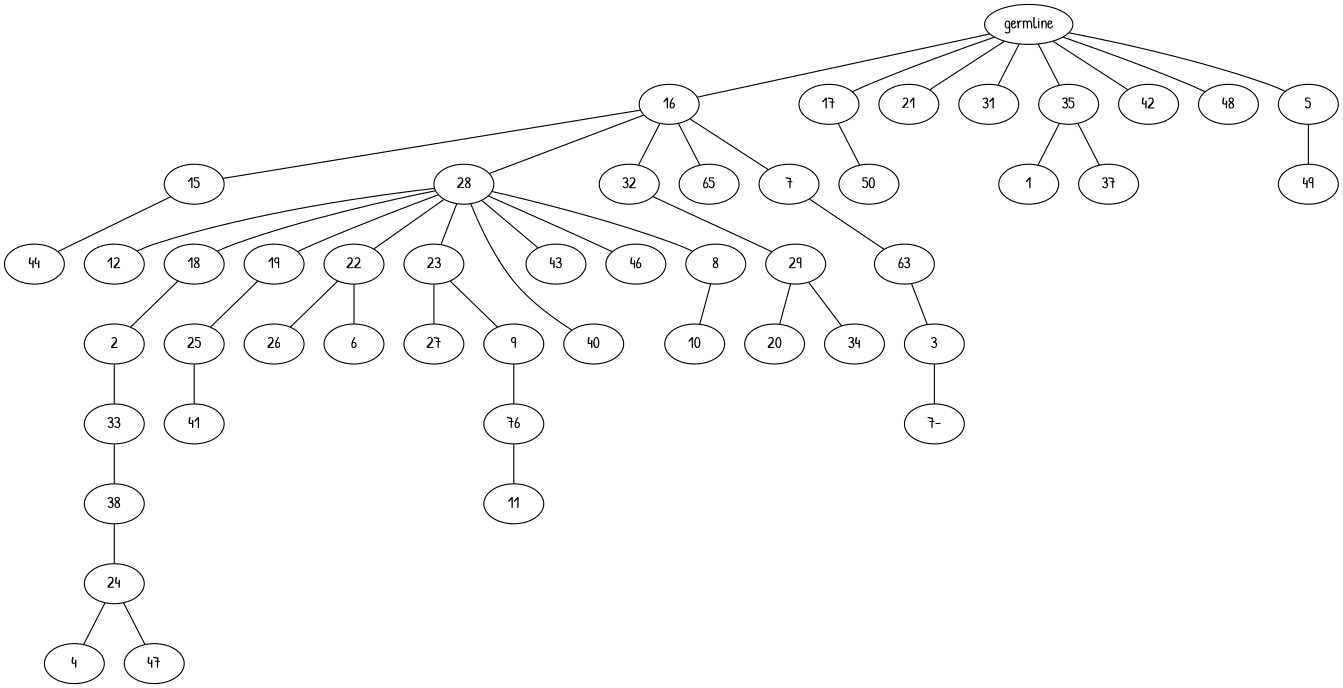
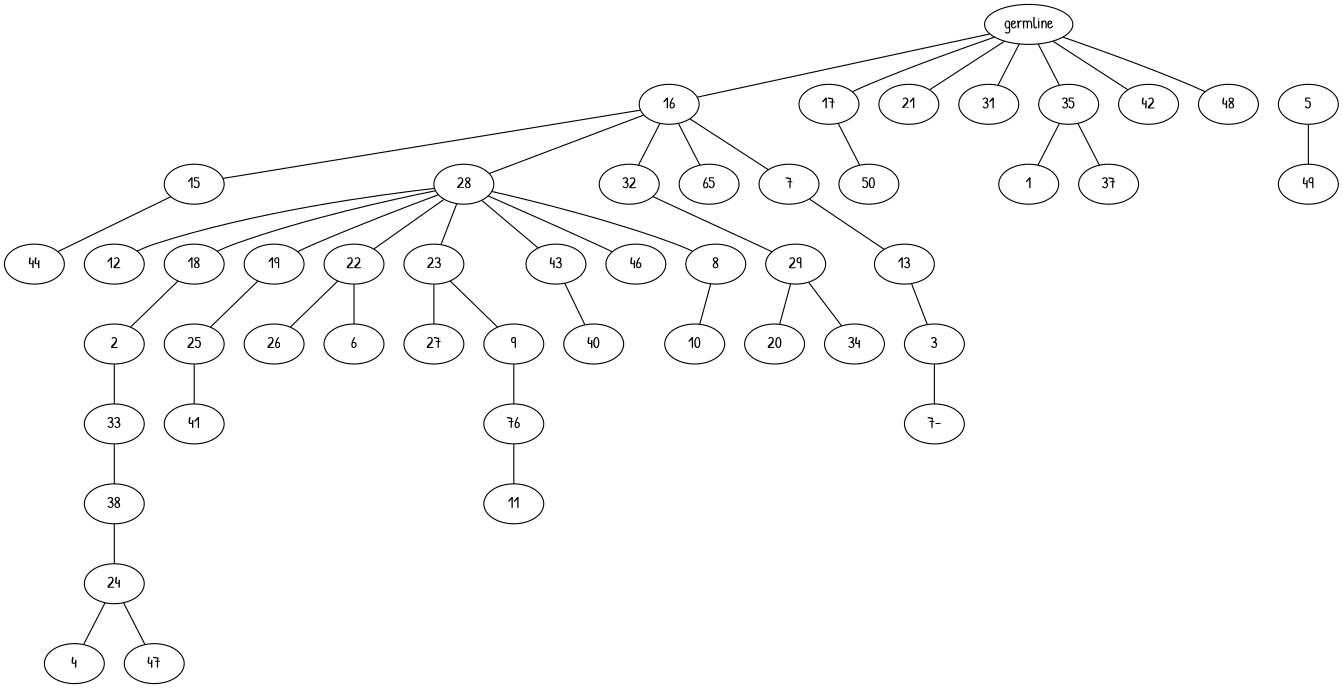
edge "germline" -- "5": removed
node "63": label "63" -> "13"
edge "28" -- "40": now "43" -- "40"
